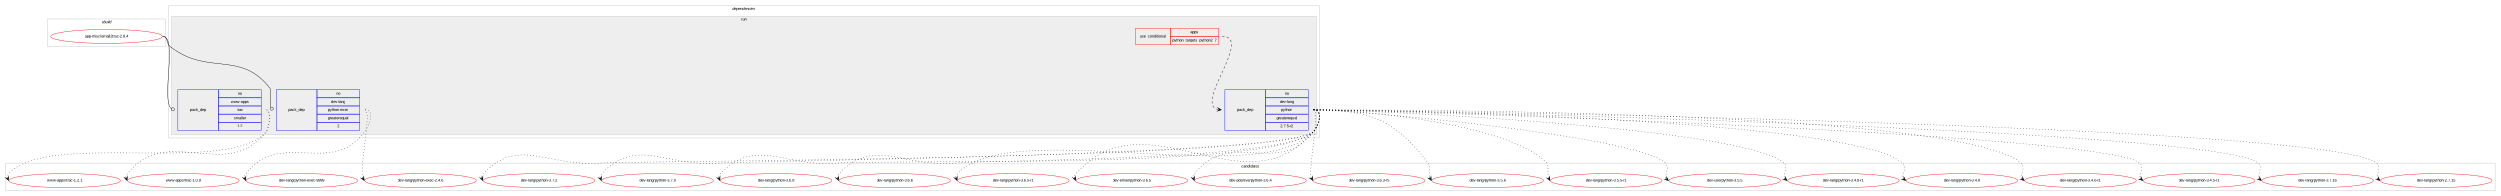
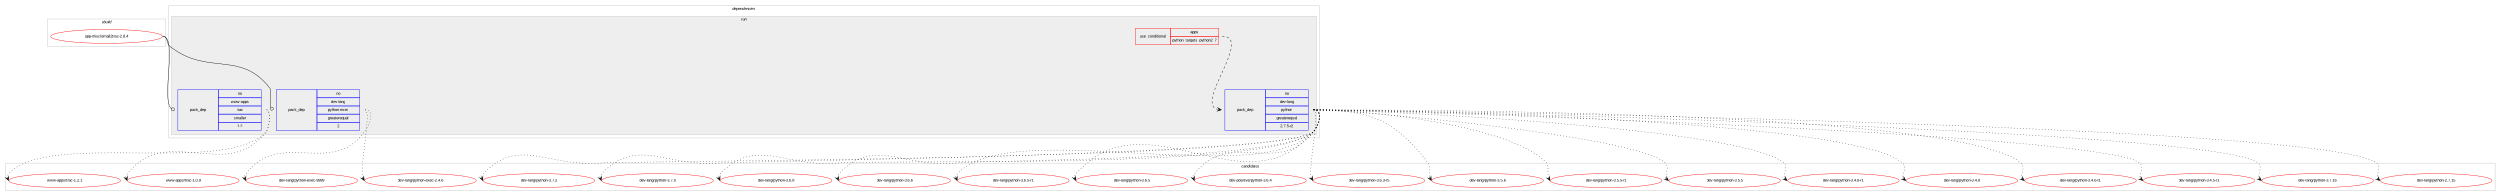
node "dev-email/python-3.6.5": label "dev-email/python-3.6.5" -> "dev-lang/python-3.6.5"
node "dev-use/python-3.5.5": label "dev-use/python-3.5.5" -> "dev-lang/python-3.5.5"
